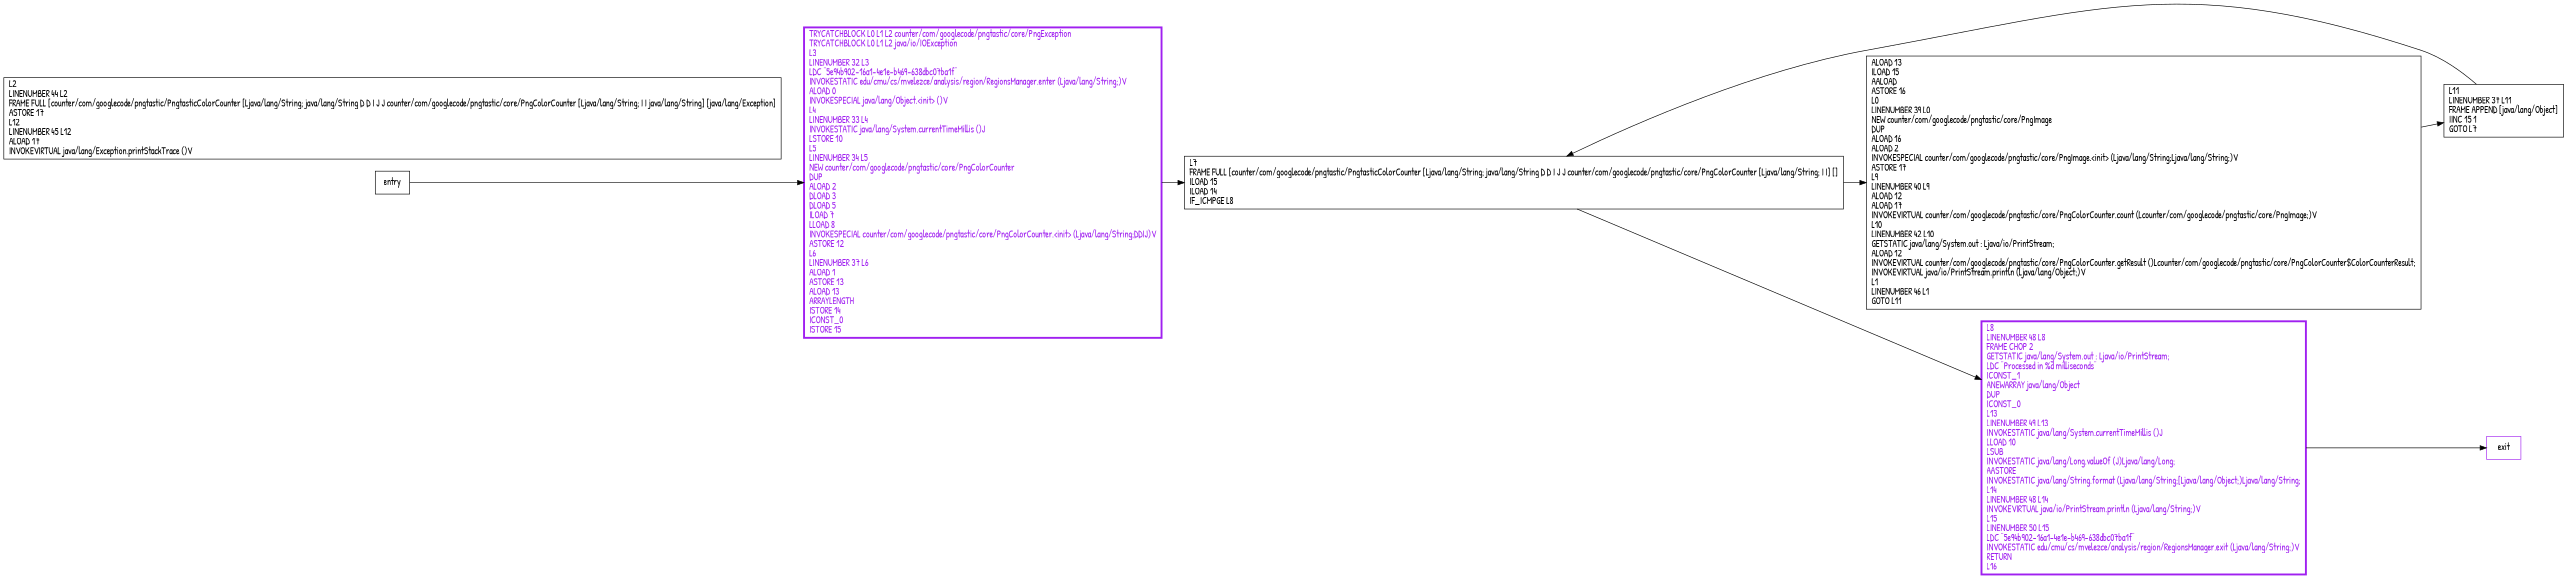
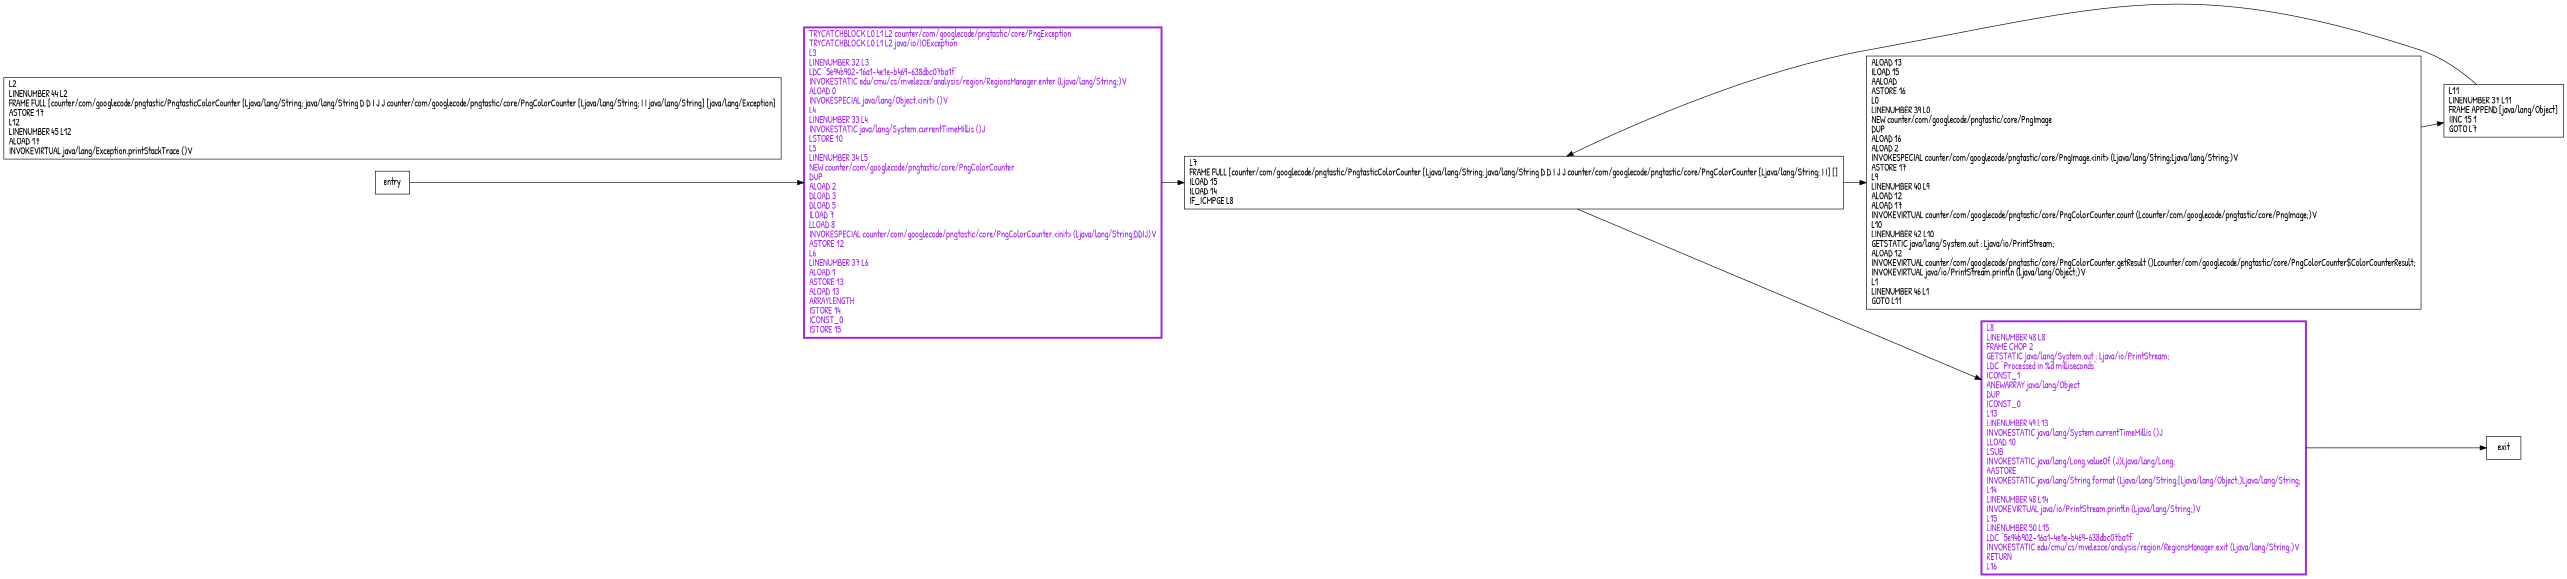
node "exit": color purple -> black
